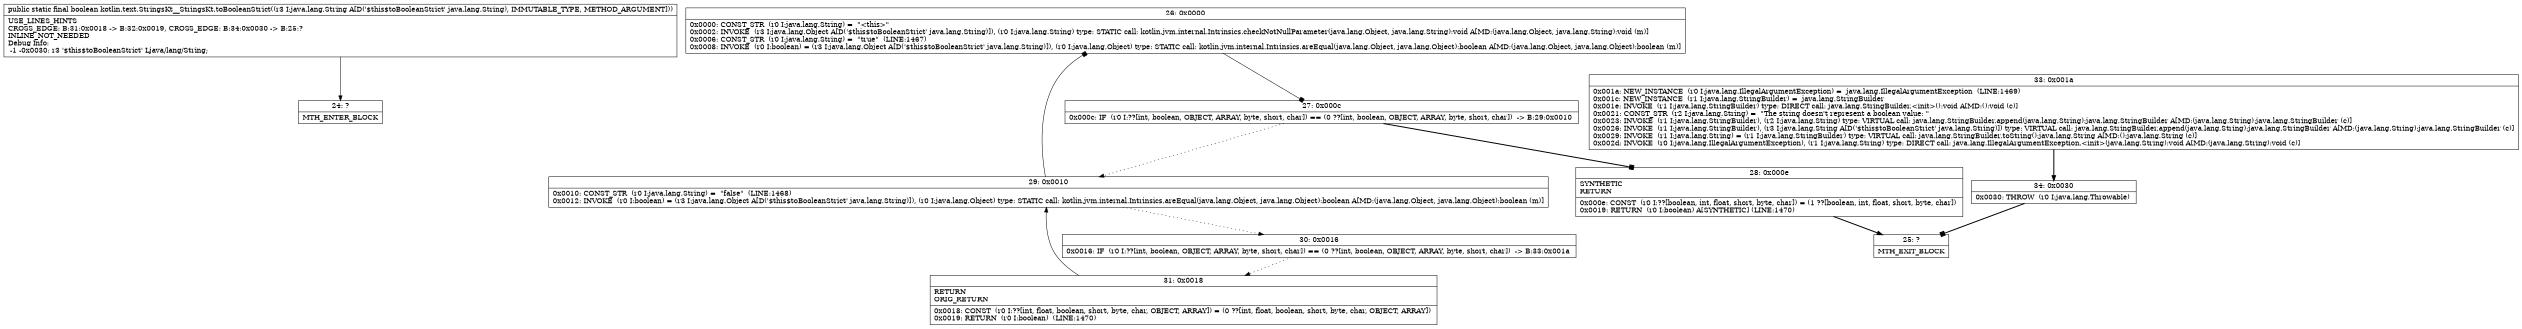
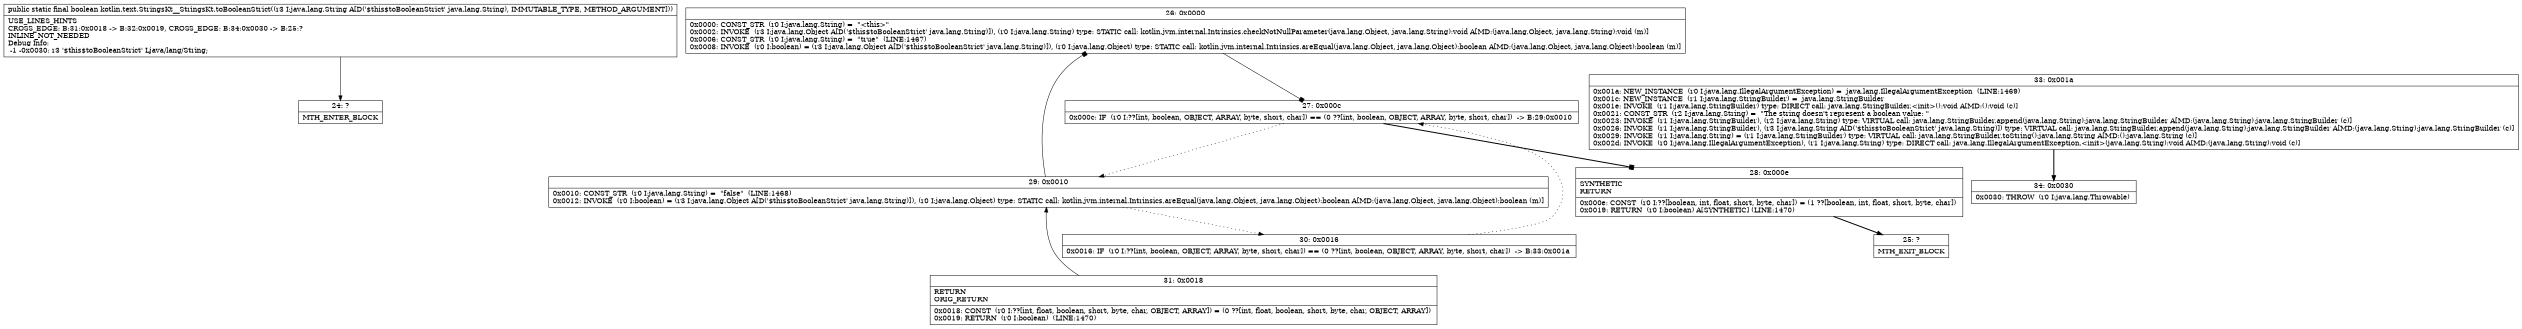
edge "34: 0x0030" -> "25: ?": removed
edge "30: 0x0016" -> "31: 0x0018": now "30: 0x0016" -> "27: 0x000c"
